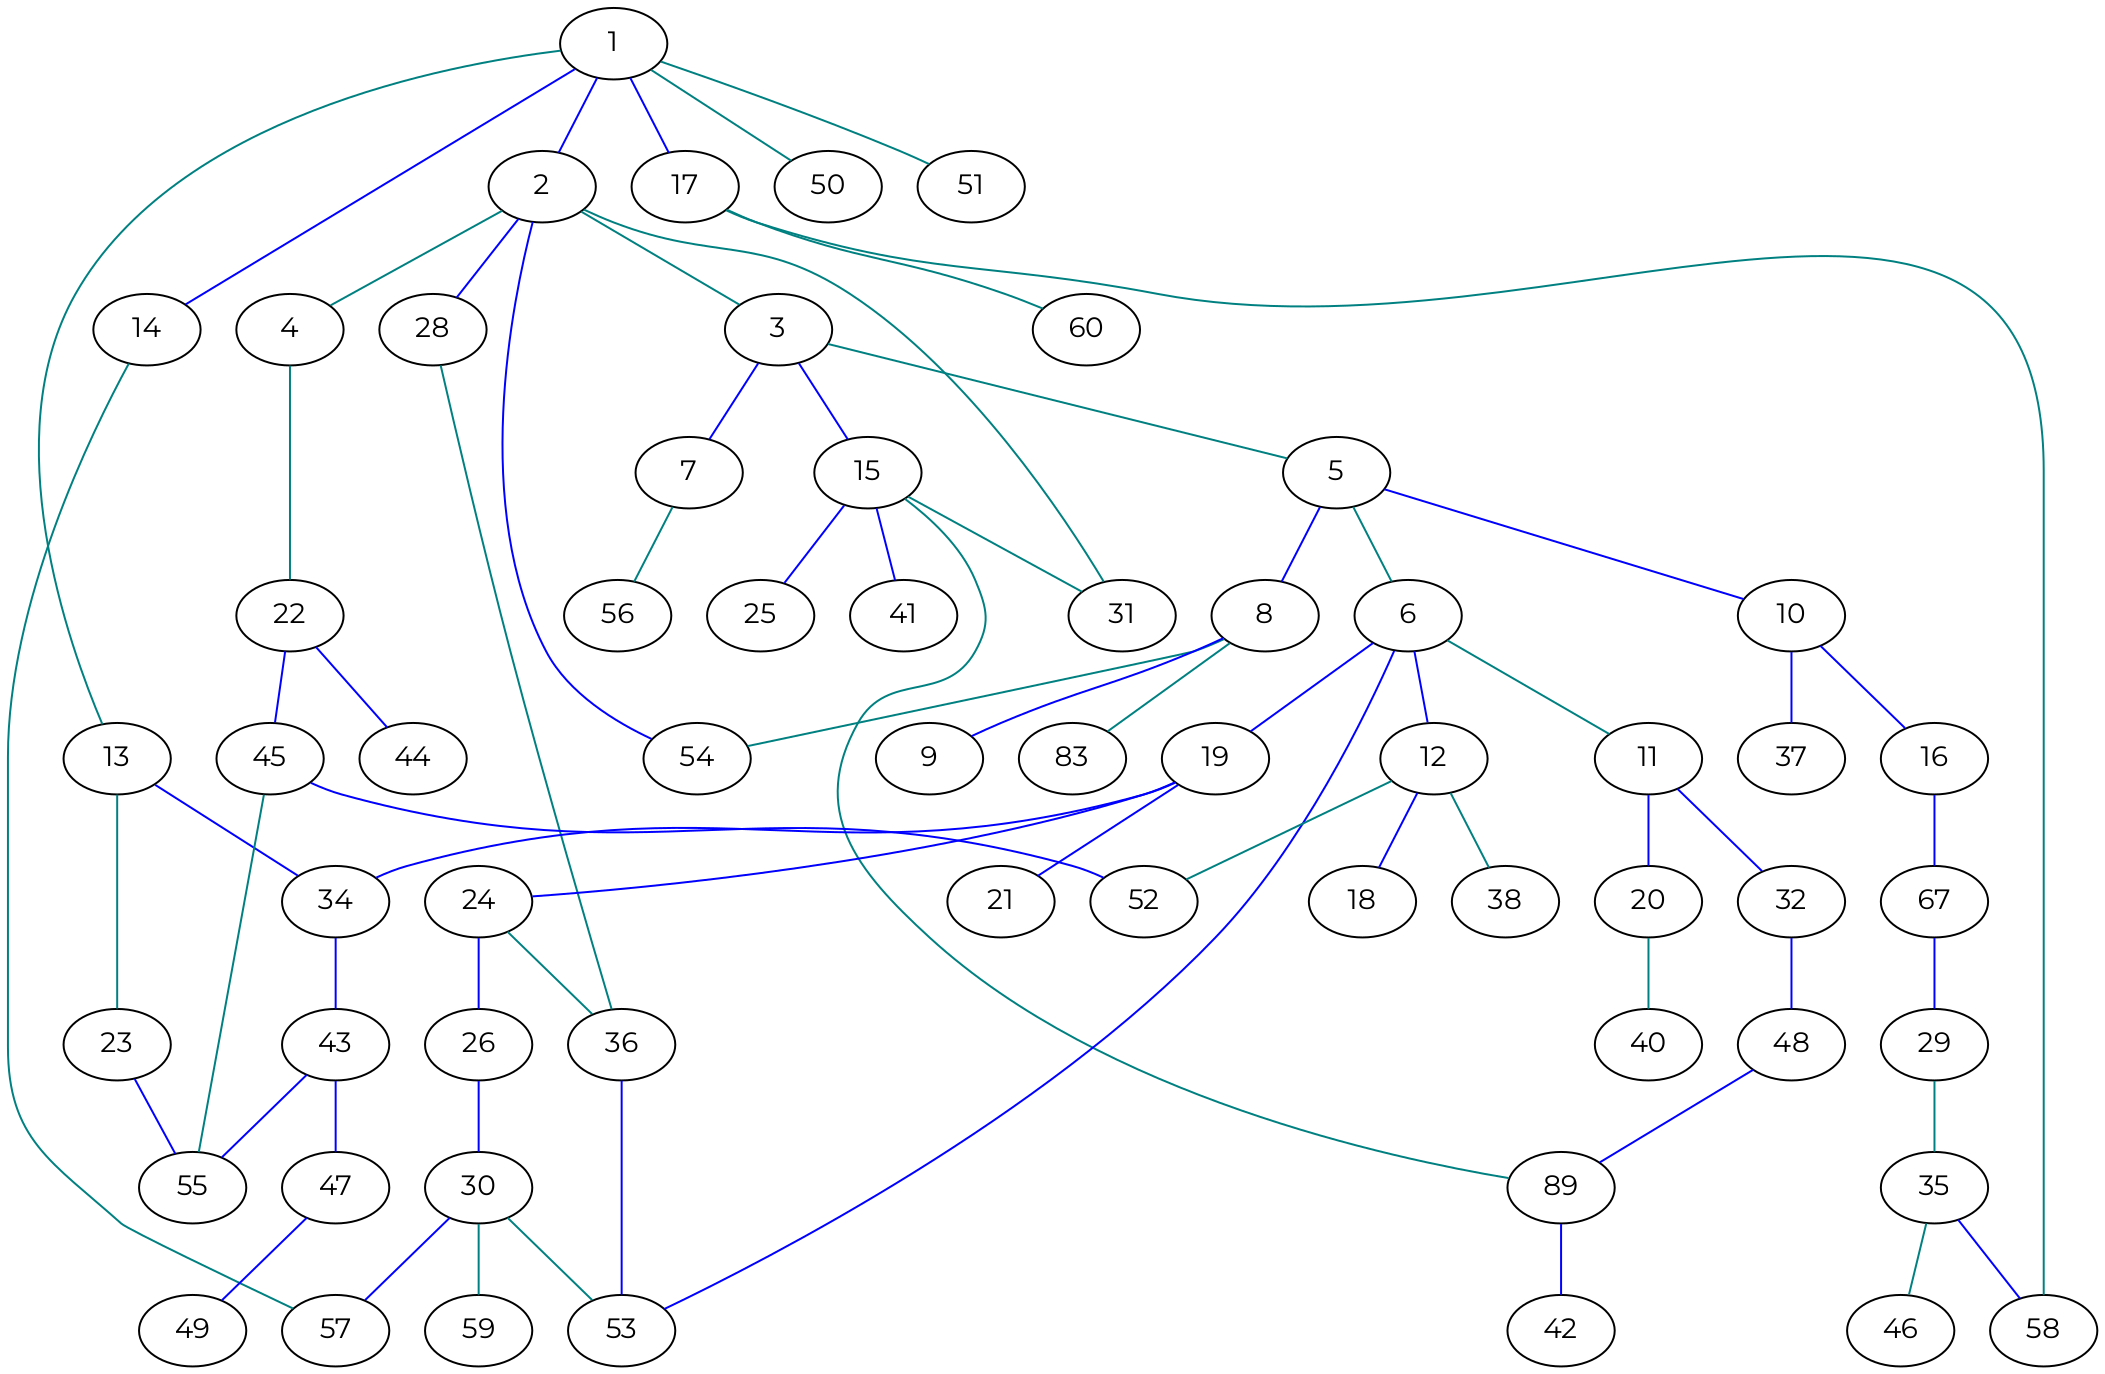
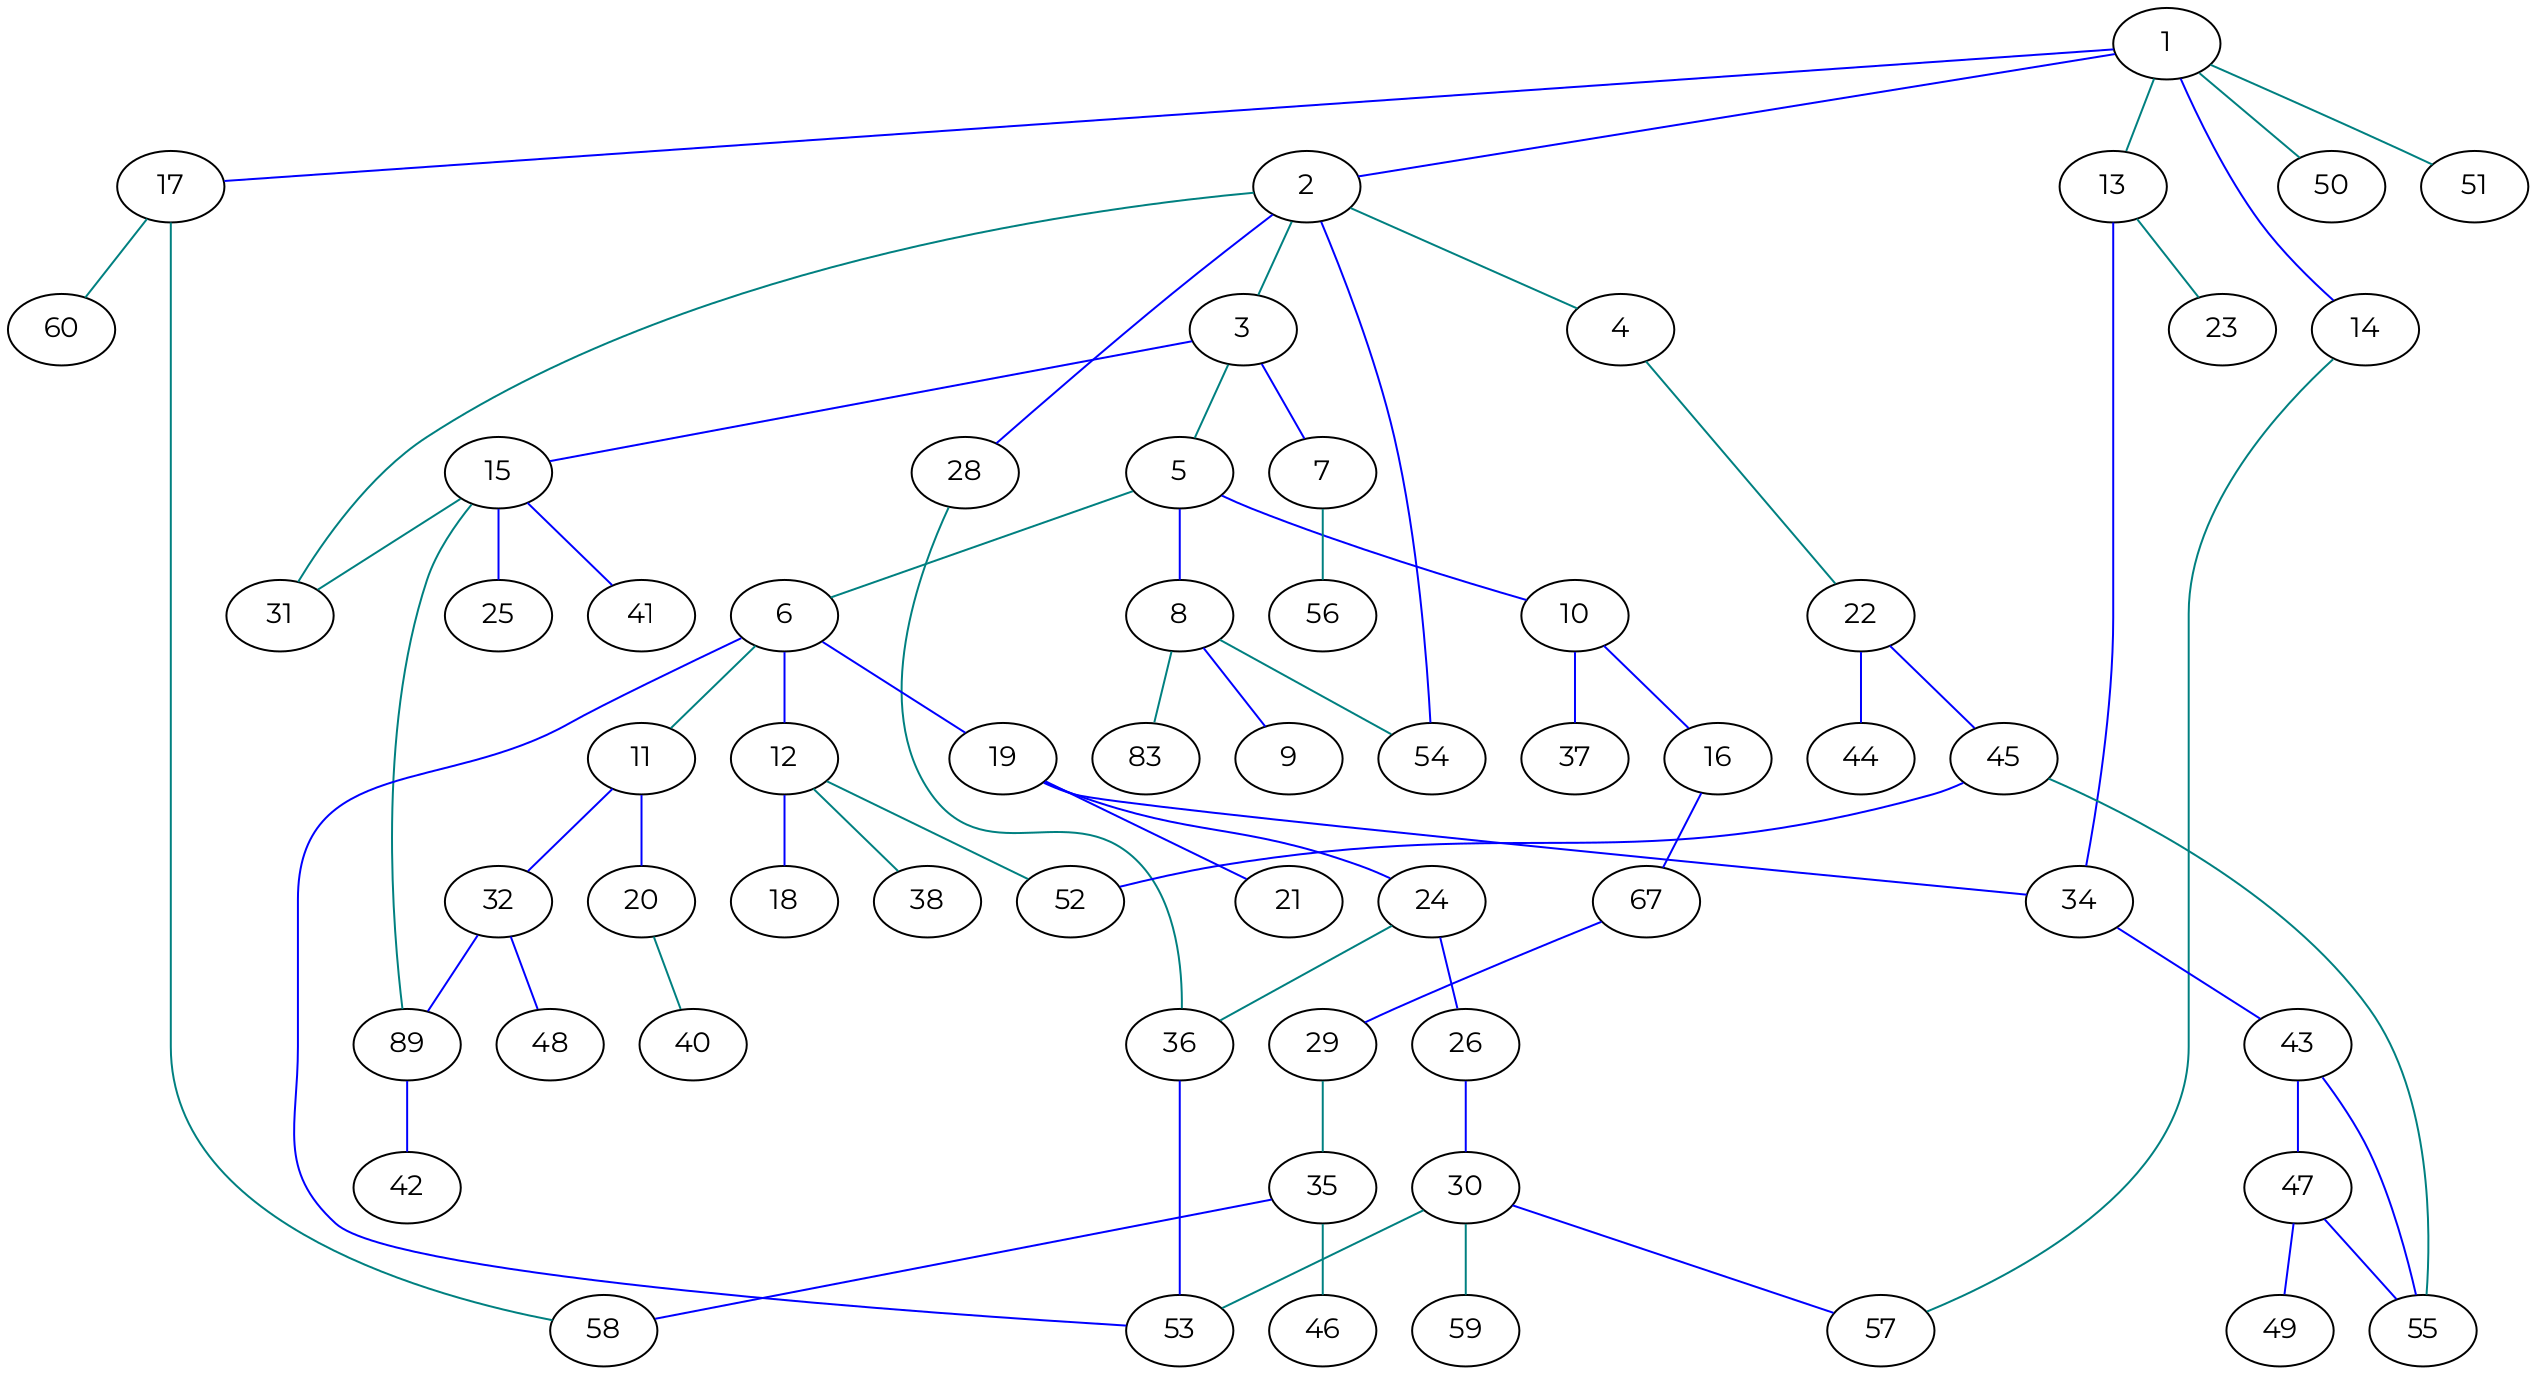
edge "23" -- "55": now "47" -- "55"
edge "48" -- "89": now "32" -- "89"
